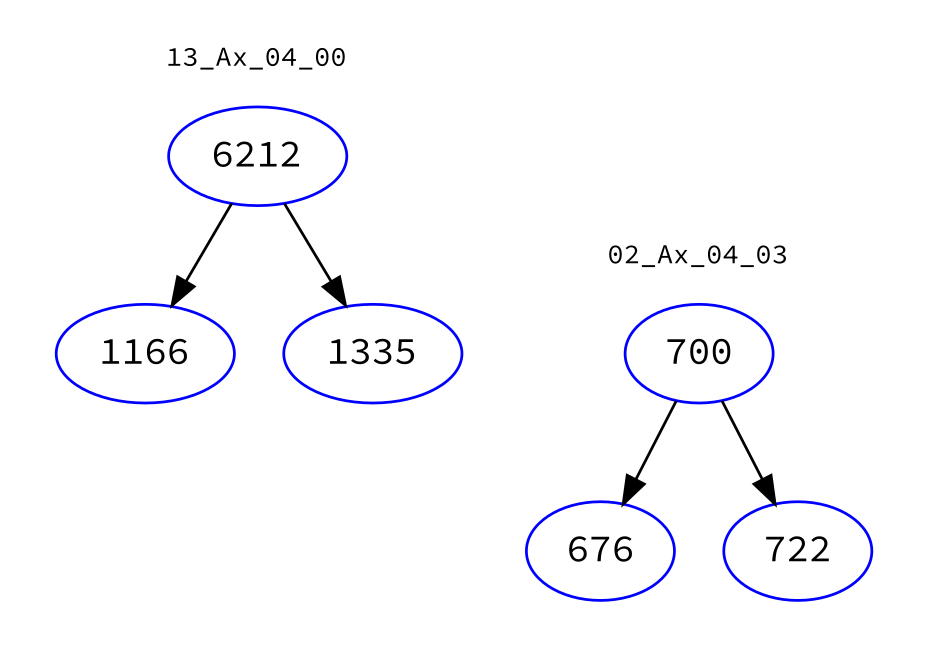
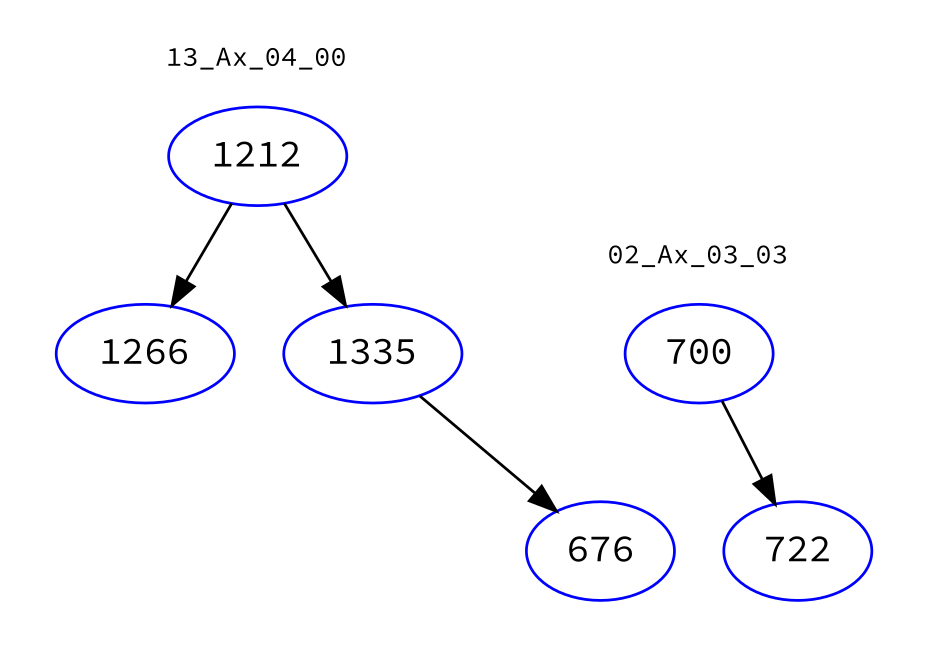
node "6212": label "6212" -> "1212"
cluster "02_Ax_04_03": label "02_Ax_04_03" -> "02_Ax_03_03"
node "1166": label "1166" -> "1266"
edge "700" -> "676": now "1335" -> "676"
